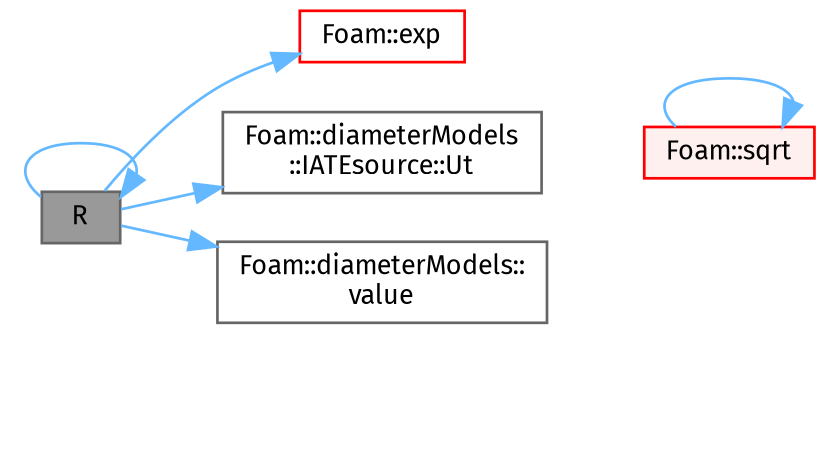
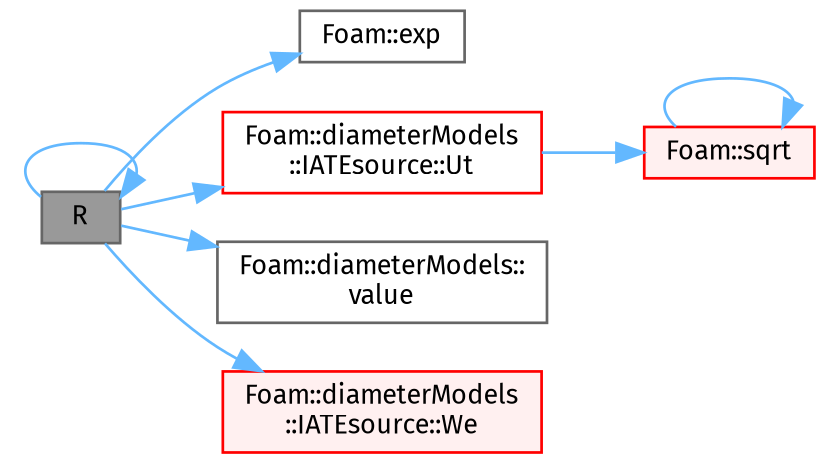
node "Foam::exp": color red -> grey40
node "Foam::diameterModels ::IATEsource::Ut": color grey40 -> red
edge "Foam::diameterModels ::IATEsource::Ut" -> "Foam::sqrt": added
node "Foam::diameterModels ::IATEsource::We": added
